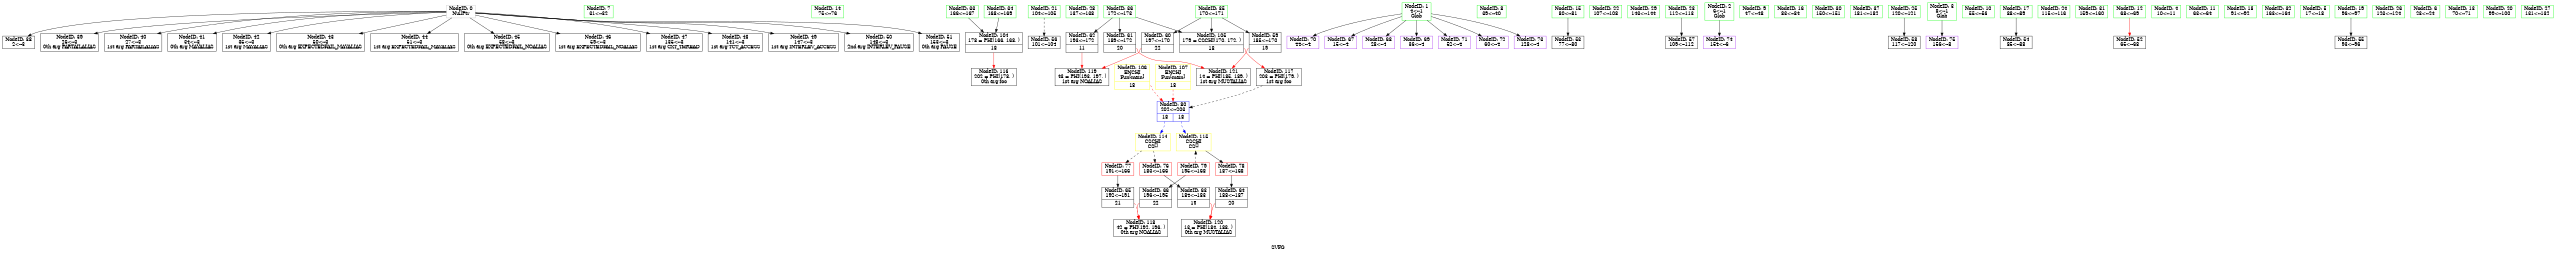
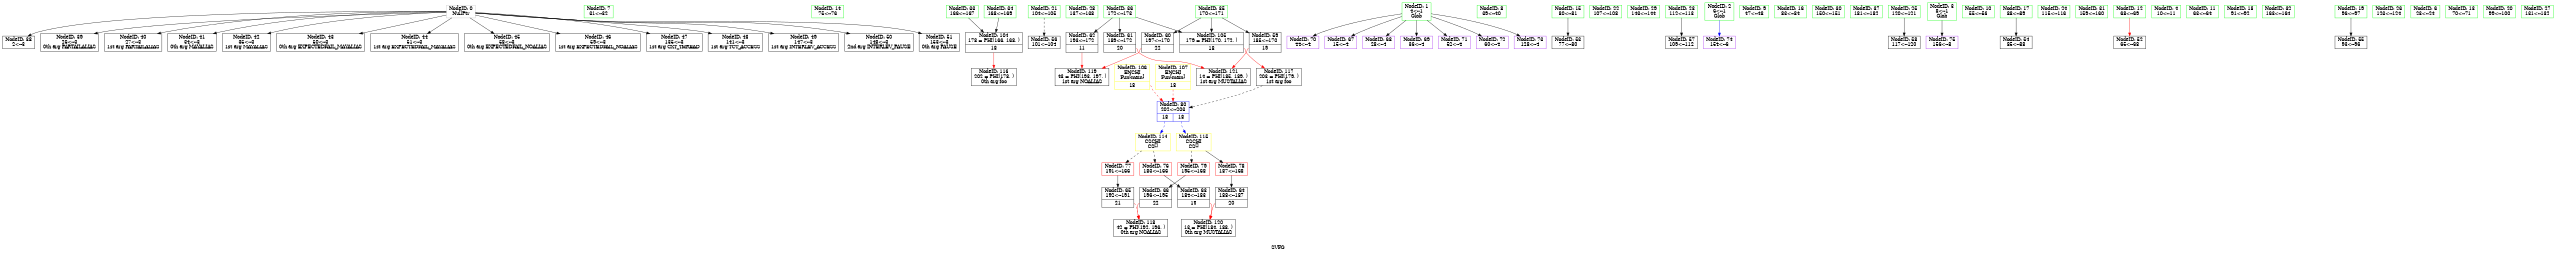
node "NodeID: 5": removed
edge "NodeID: 2" -> "NodeID: 74": color black -> blue
node "NodeID: 105": text "179 = CSCHI(170, 172, )" -> "179 = PHI(170, 172, )"
edge "NodeID: 79" -> "NodeID: 115": reversed
